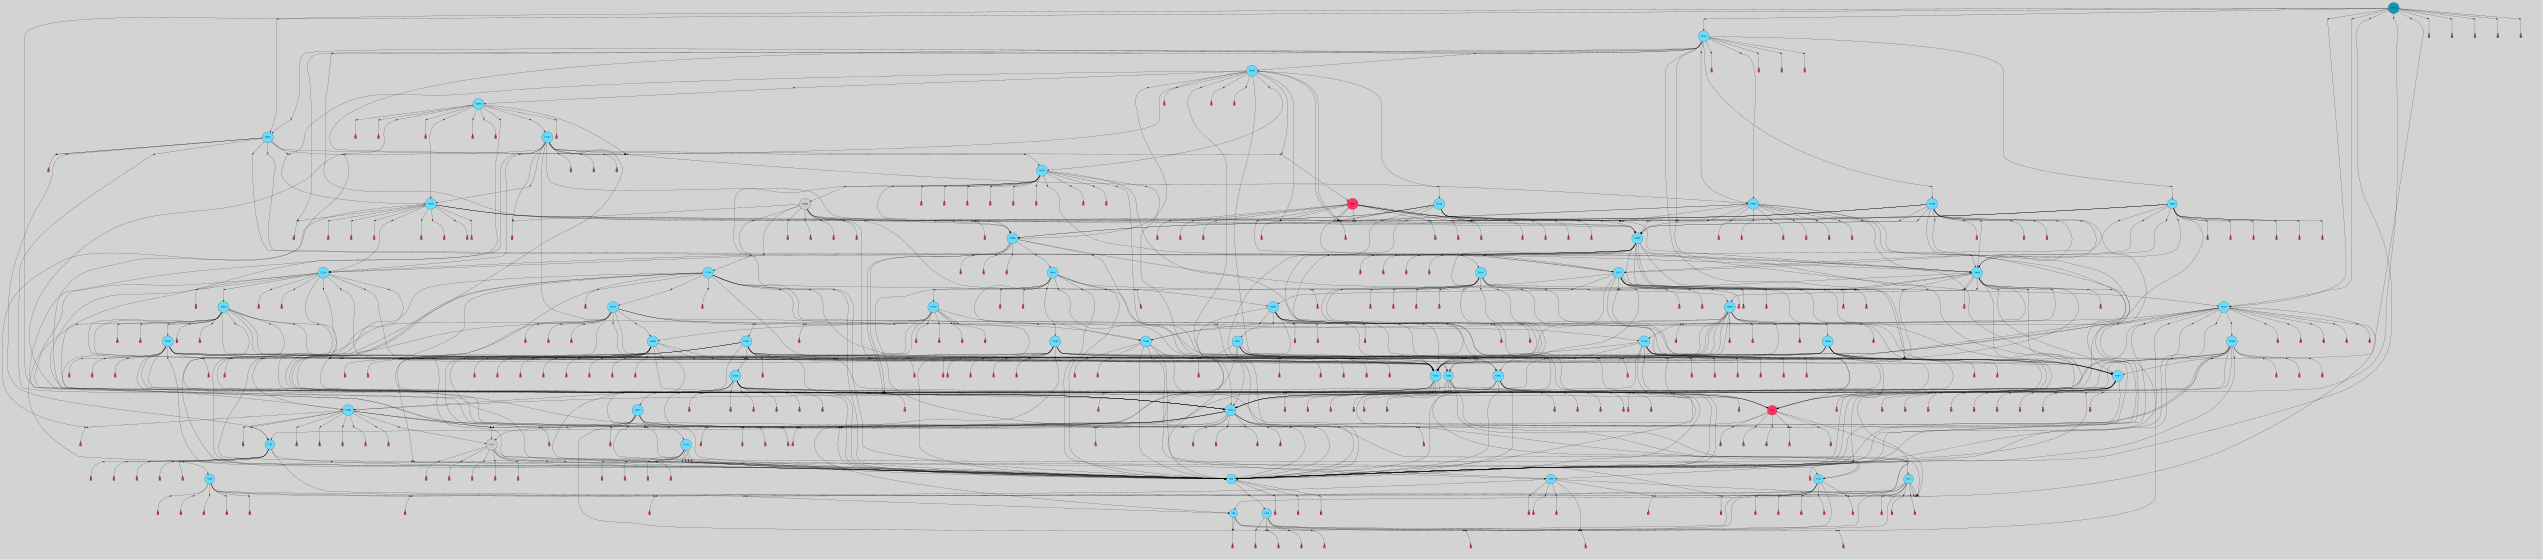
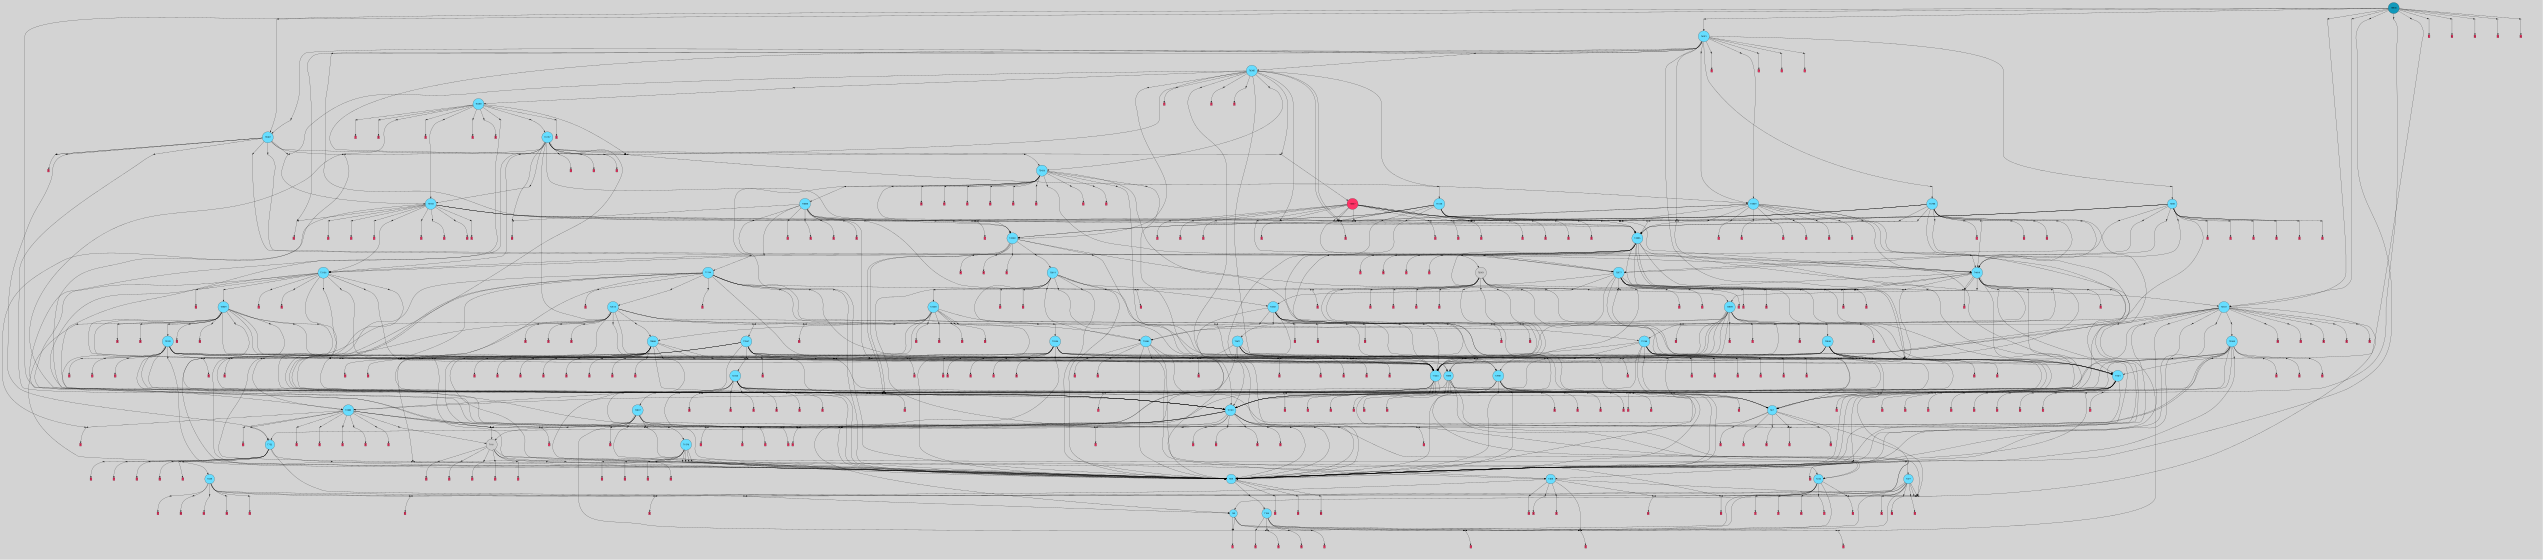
node "T5080": fillcolor #cccccc -> #66ddff
node "T3951": fillcolor #66ddff -> #cccccc
node "T473": fillcolor #ff3366 -> #66ddff
